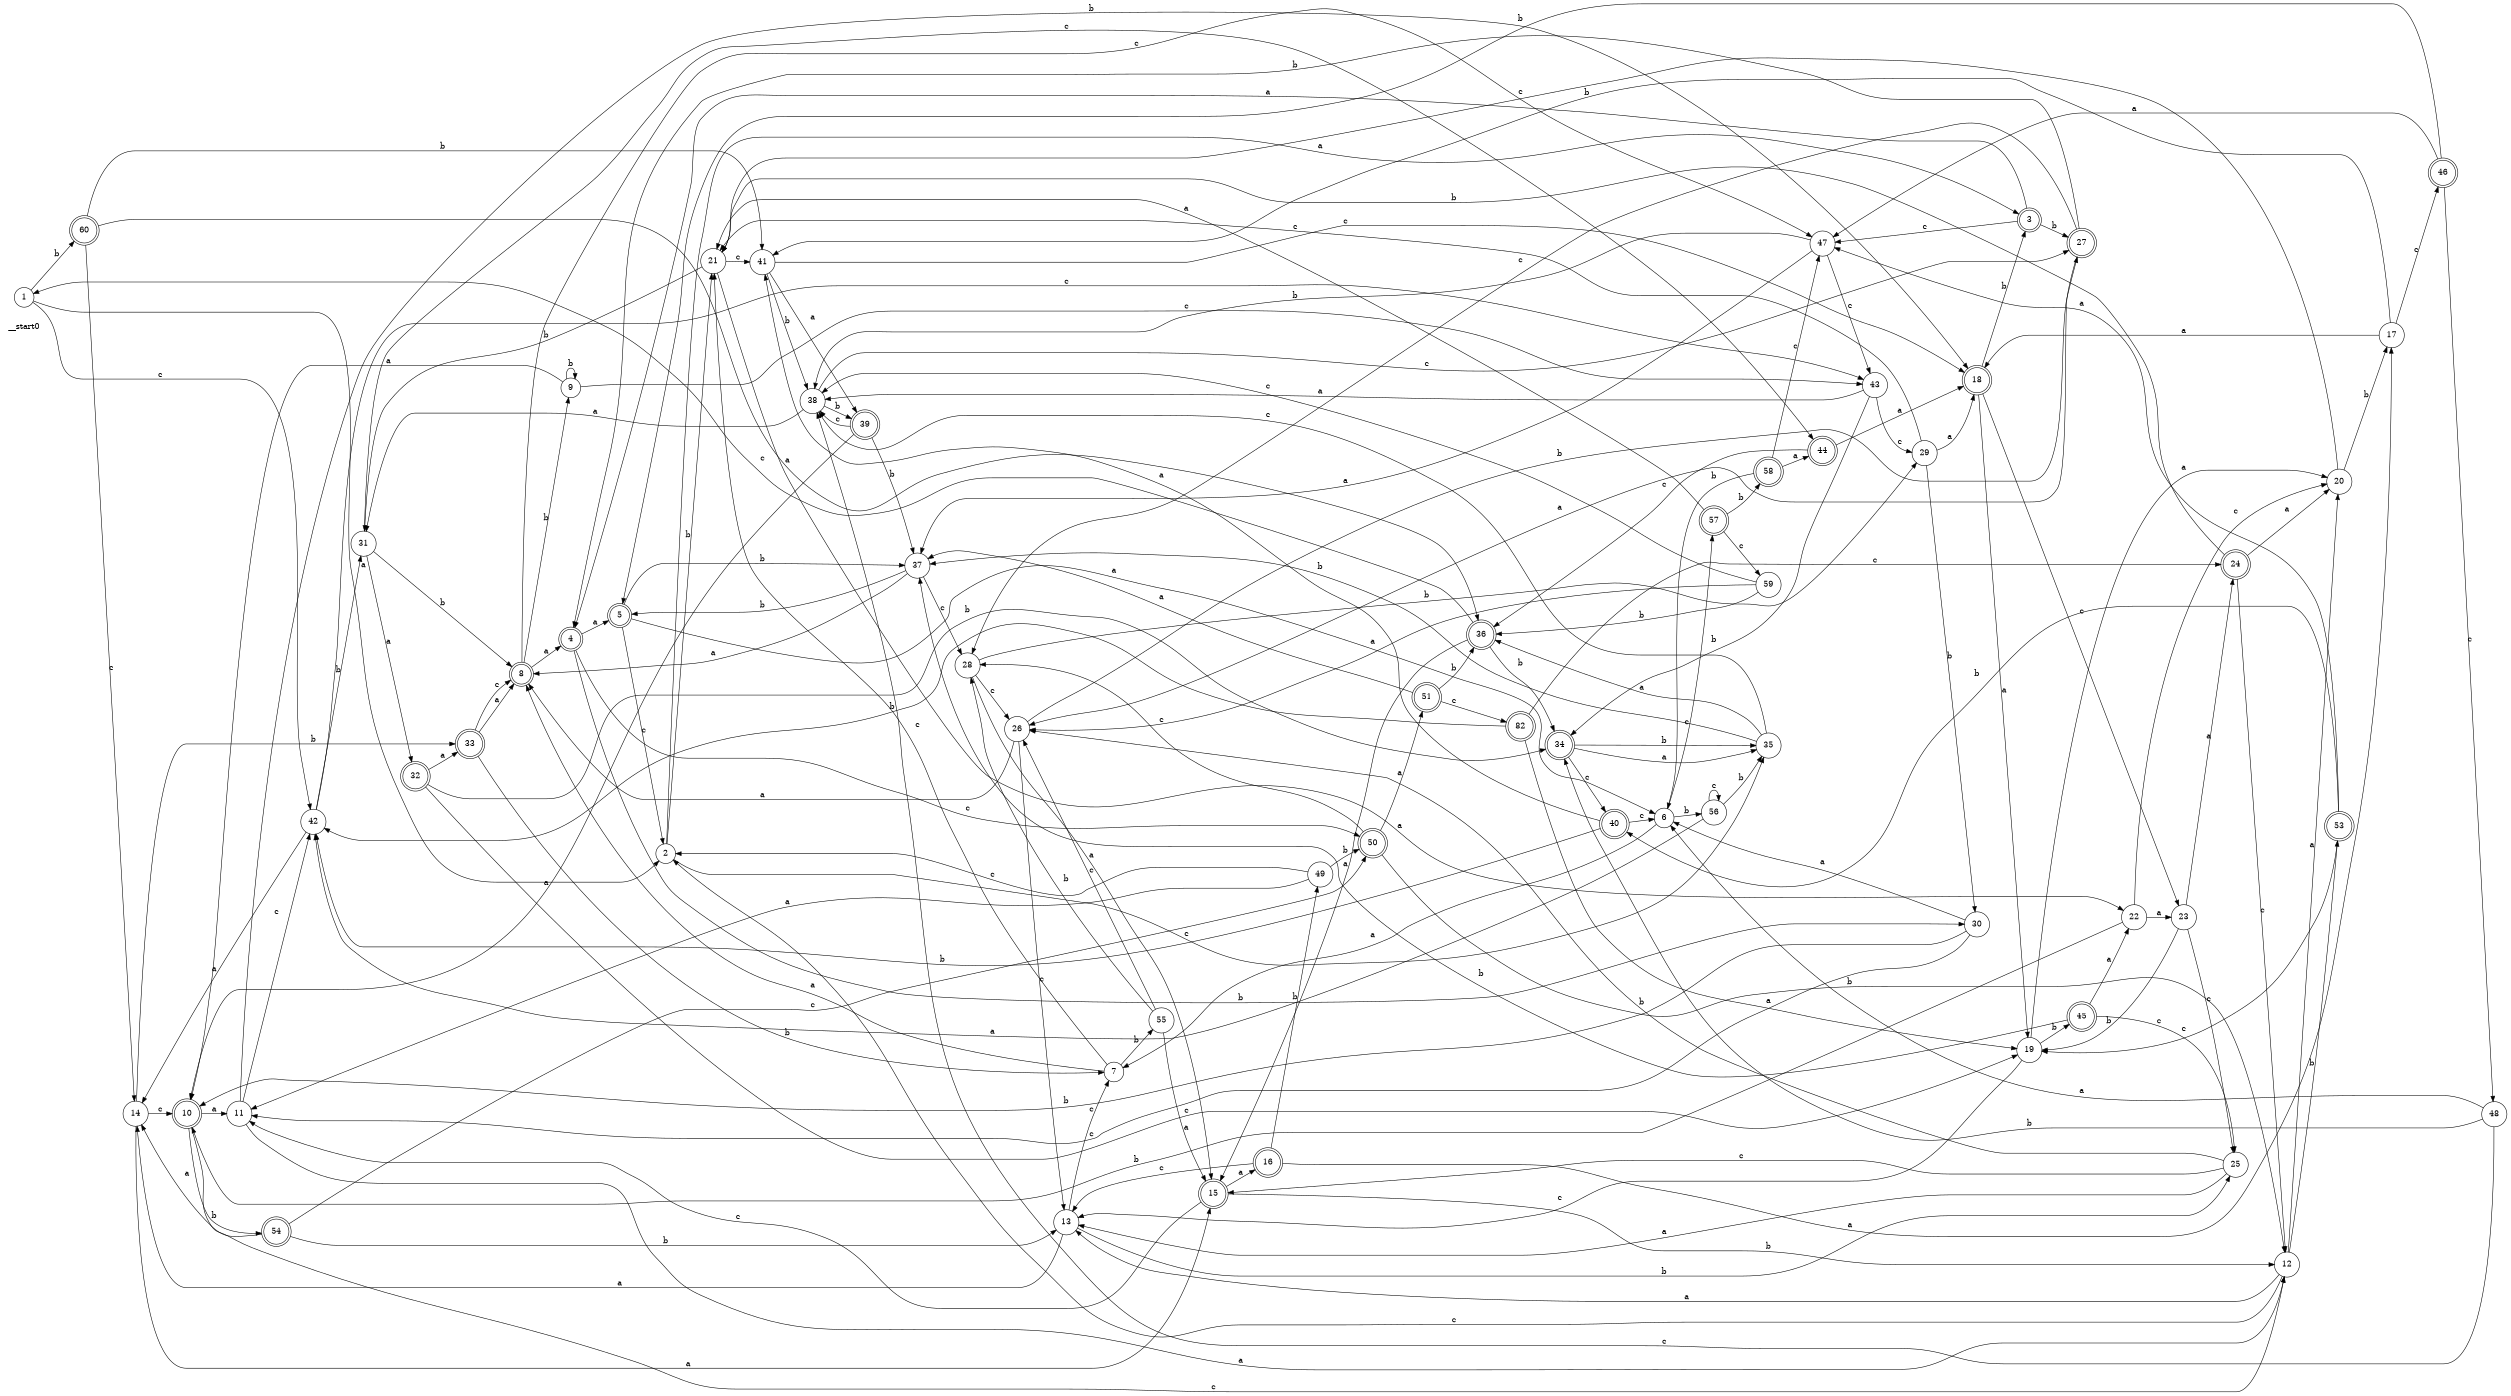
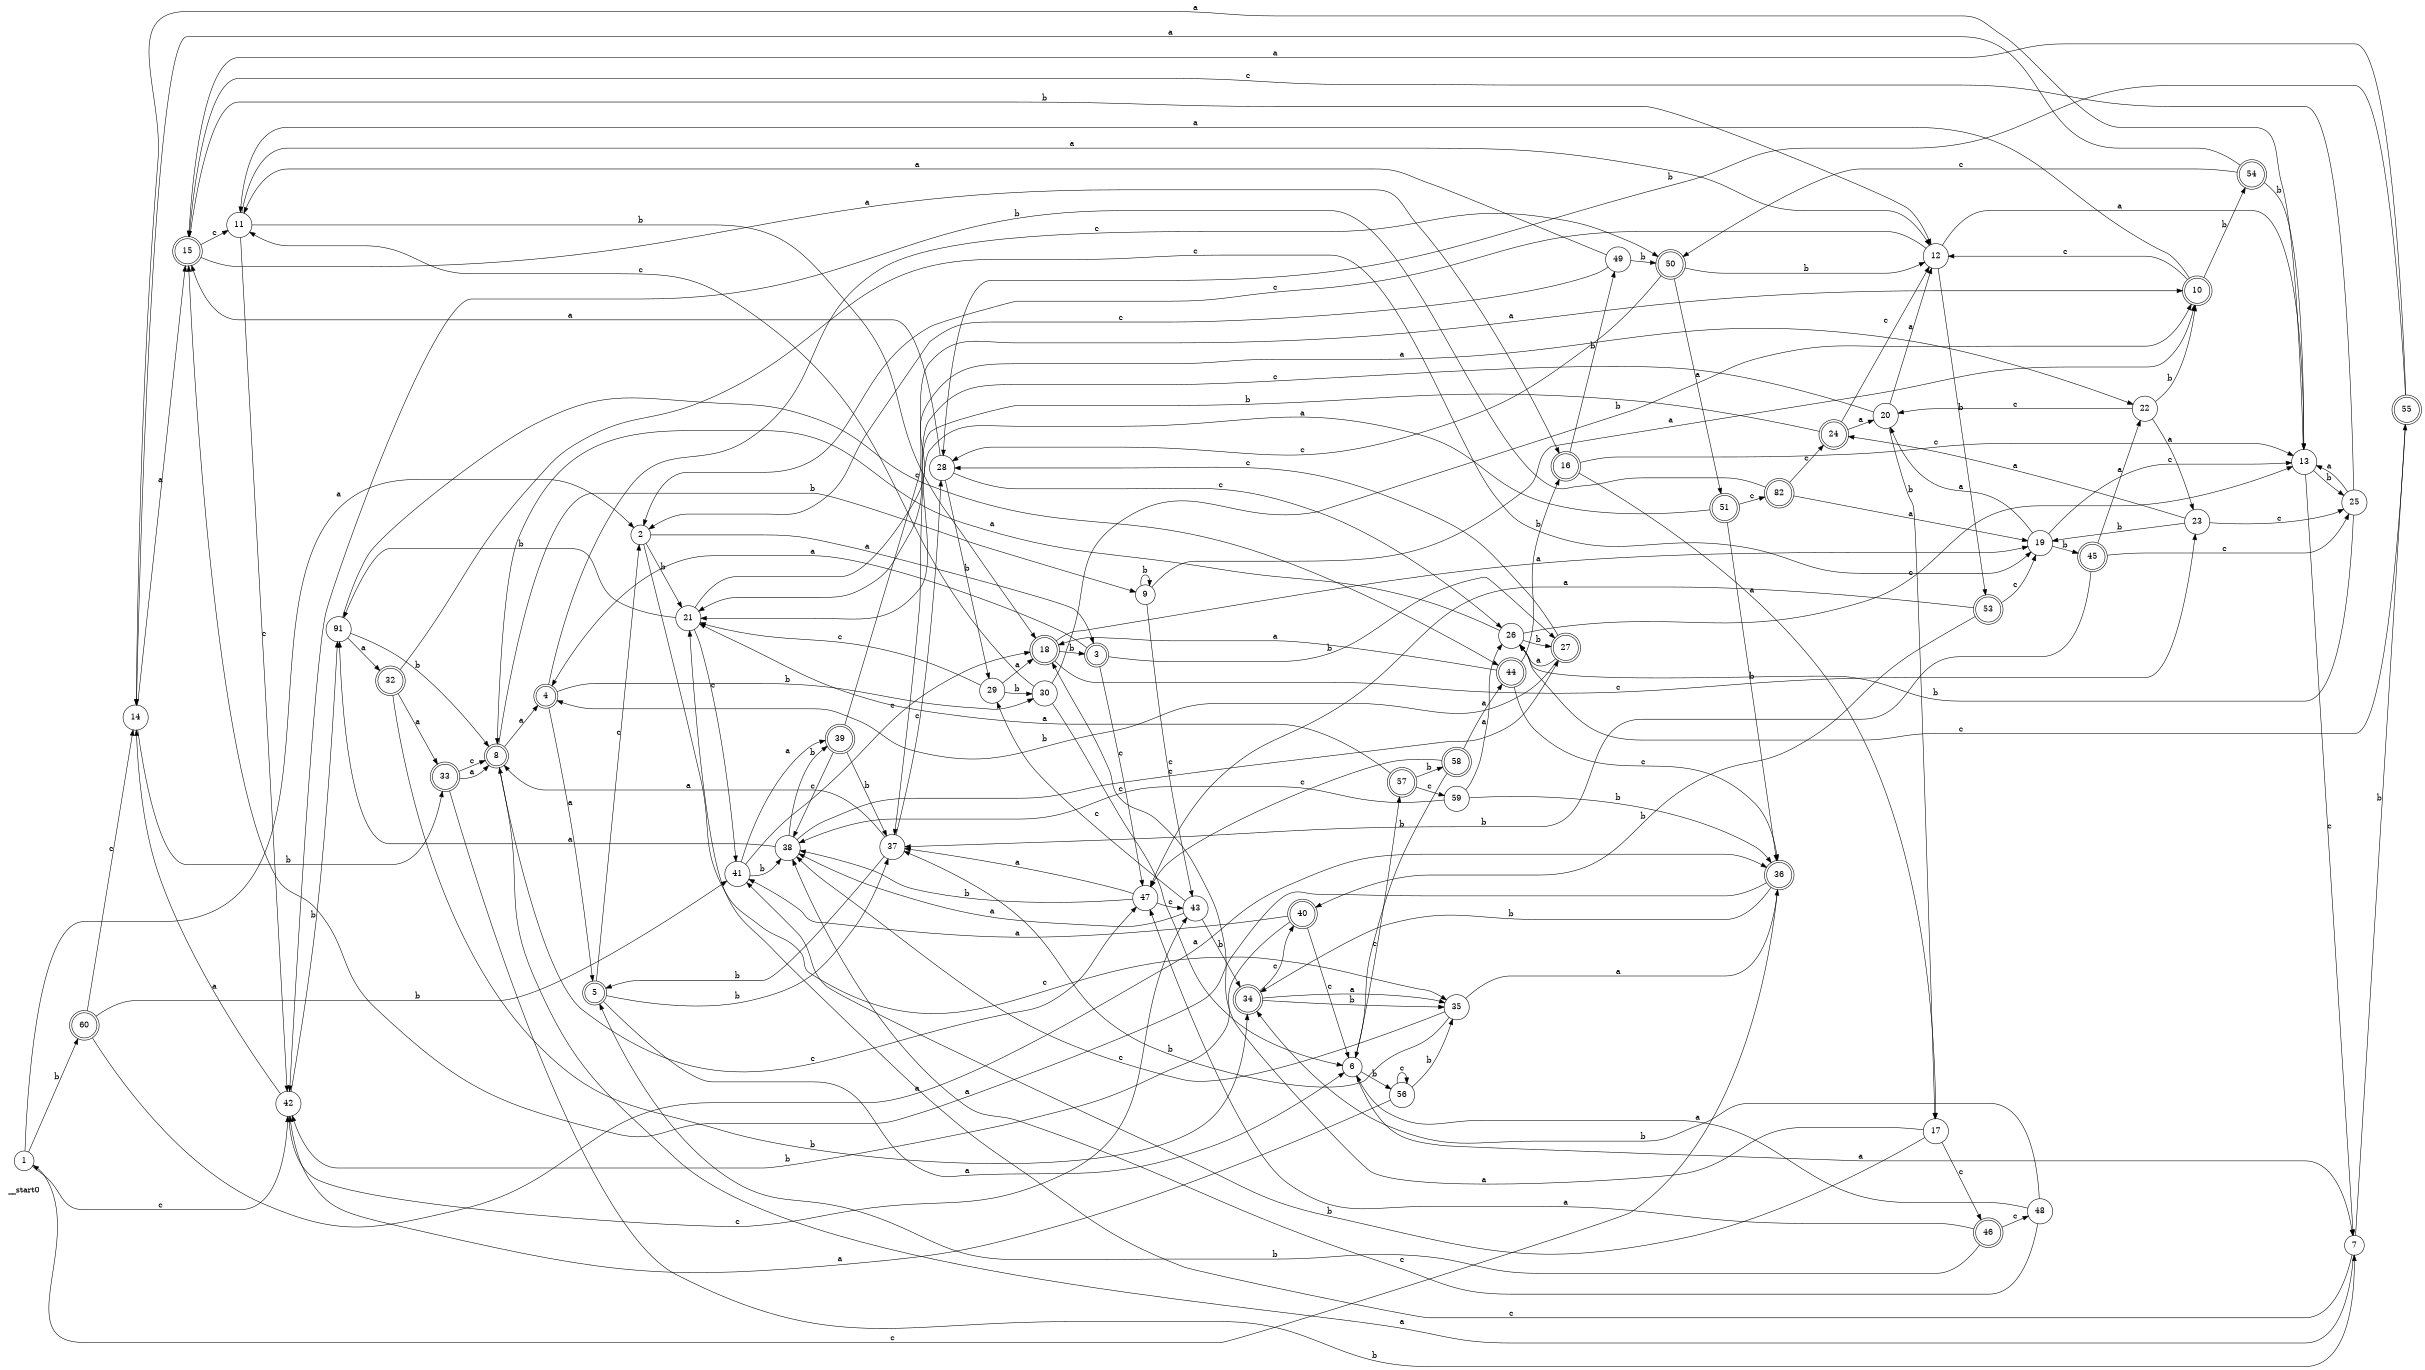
node "31": label "31" -> "91"
edge "44" -> "16": added, label "b"
edge "12" -> "20": reversed
node "55": shape circle -> doublecircle
edge "14" -> "10": removed, label "c"
